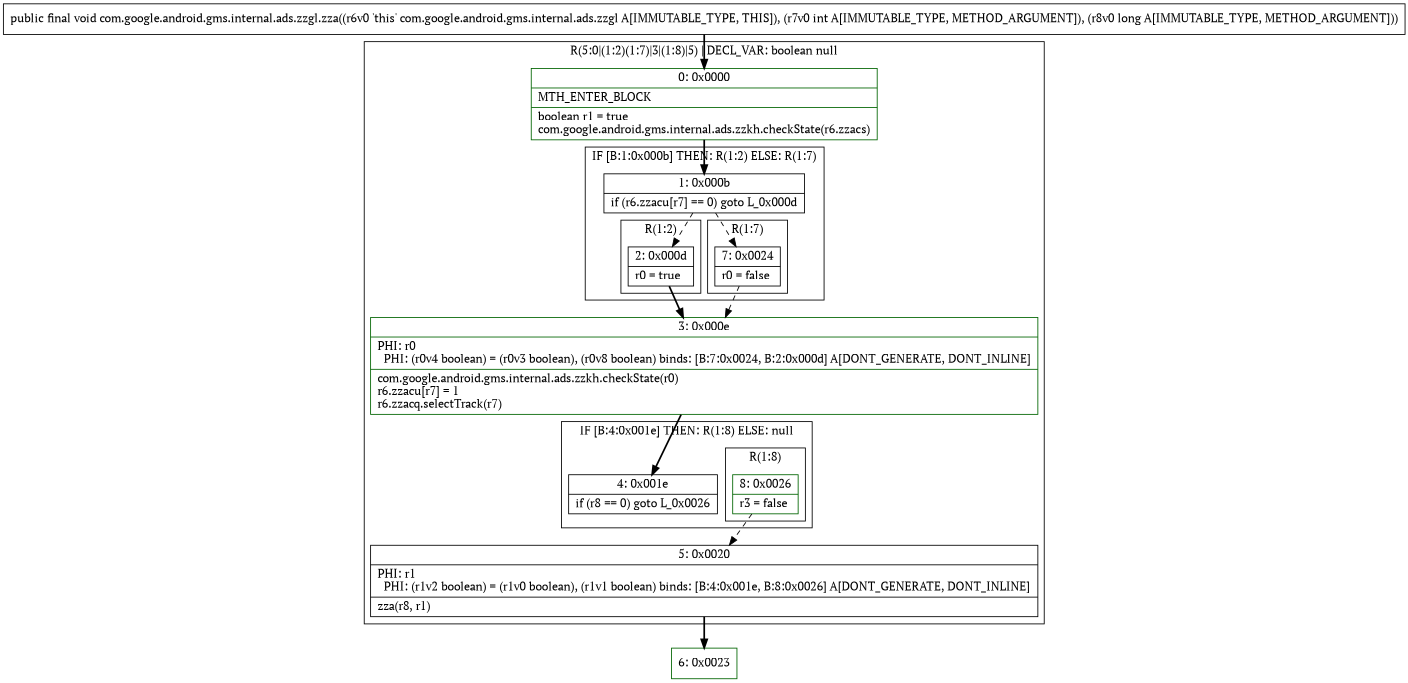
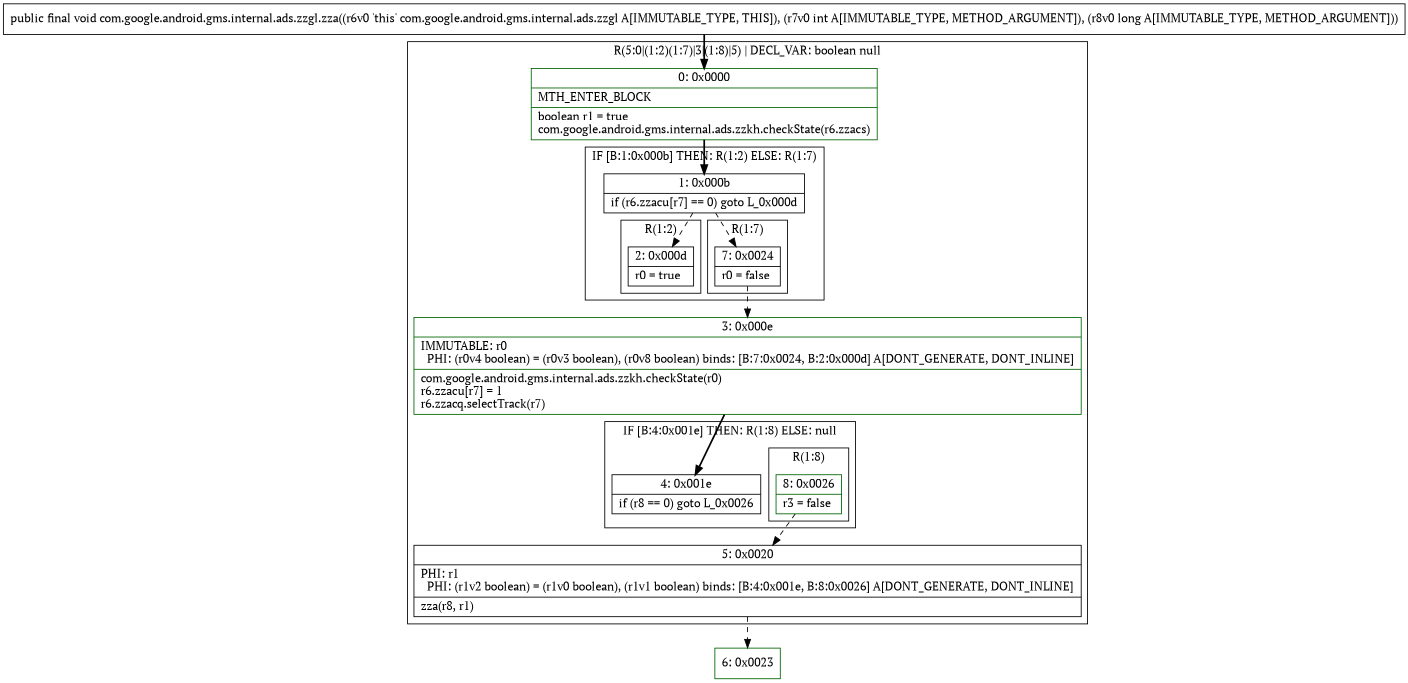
edge "2: 0x000d" -> "3: 0x000e": removed
node "3: 0x000e": text "PHI: r0" -> "IMMUTABLE: r0"
edge "5: 0x0020" -> "6: 0x0023": style bold -> dashed
